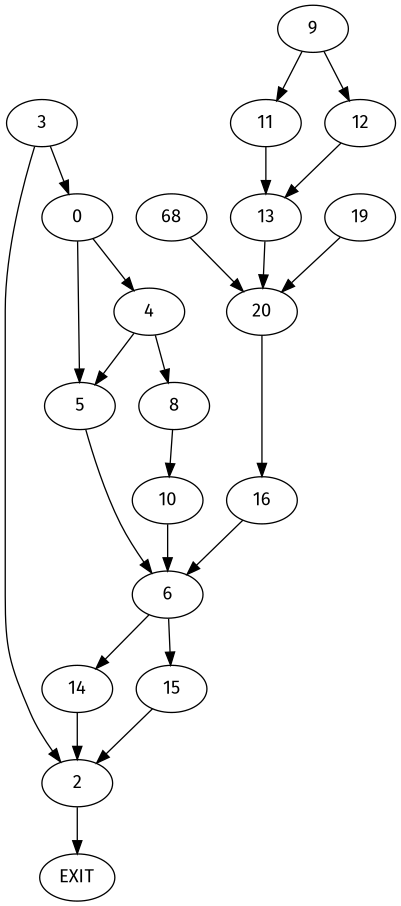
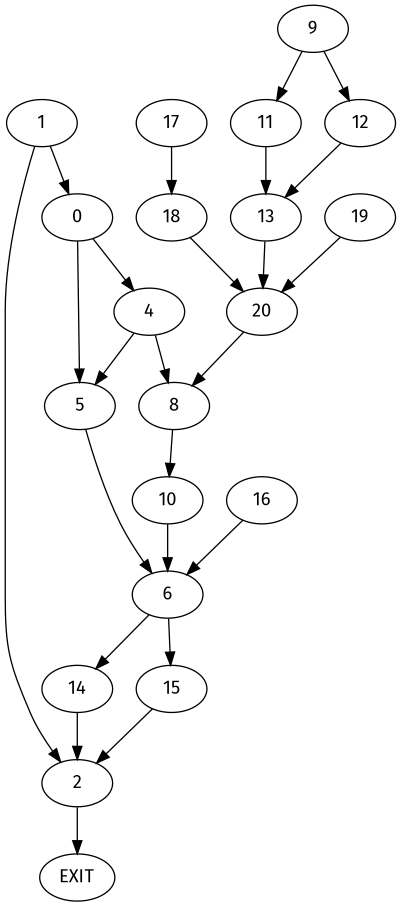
node "3": label "3" -> "1"
node "17": added
node "68": label "68" -> "18"
edge "20" -> "16": now "20" -> "8"
